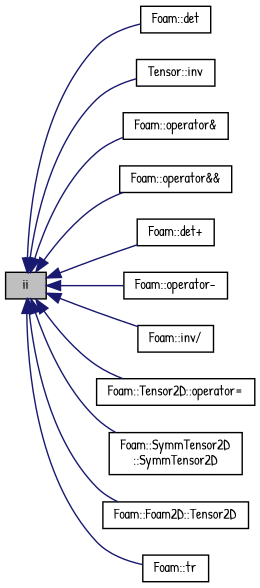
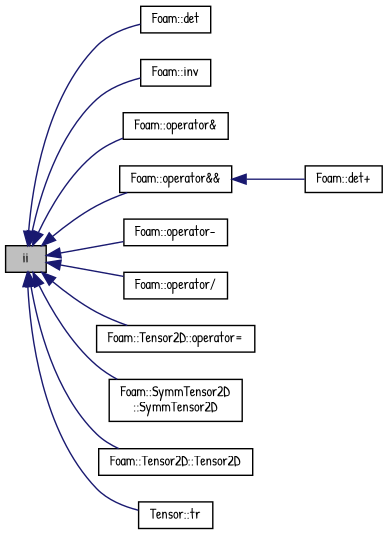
node "Tensor::inv": label "Tensor::inv" -> "Foam::inv"
edge "Foam::det+" -> "ii": now "Foam::det+" -> "Foam::operator&&"
node "Foam::inv/": label "Foam::inv/" -> "Foam::operator/"
node "Foam::Foam2D::Tensor2D": label "Foam::Foam2D::Tensor2D" -> "Foam::Tensor2D::Tensor2D"
node "Foam::tr": label "Foam::tr" -> "Tensor::tr"
